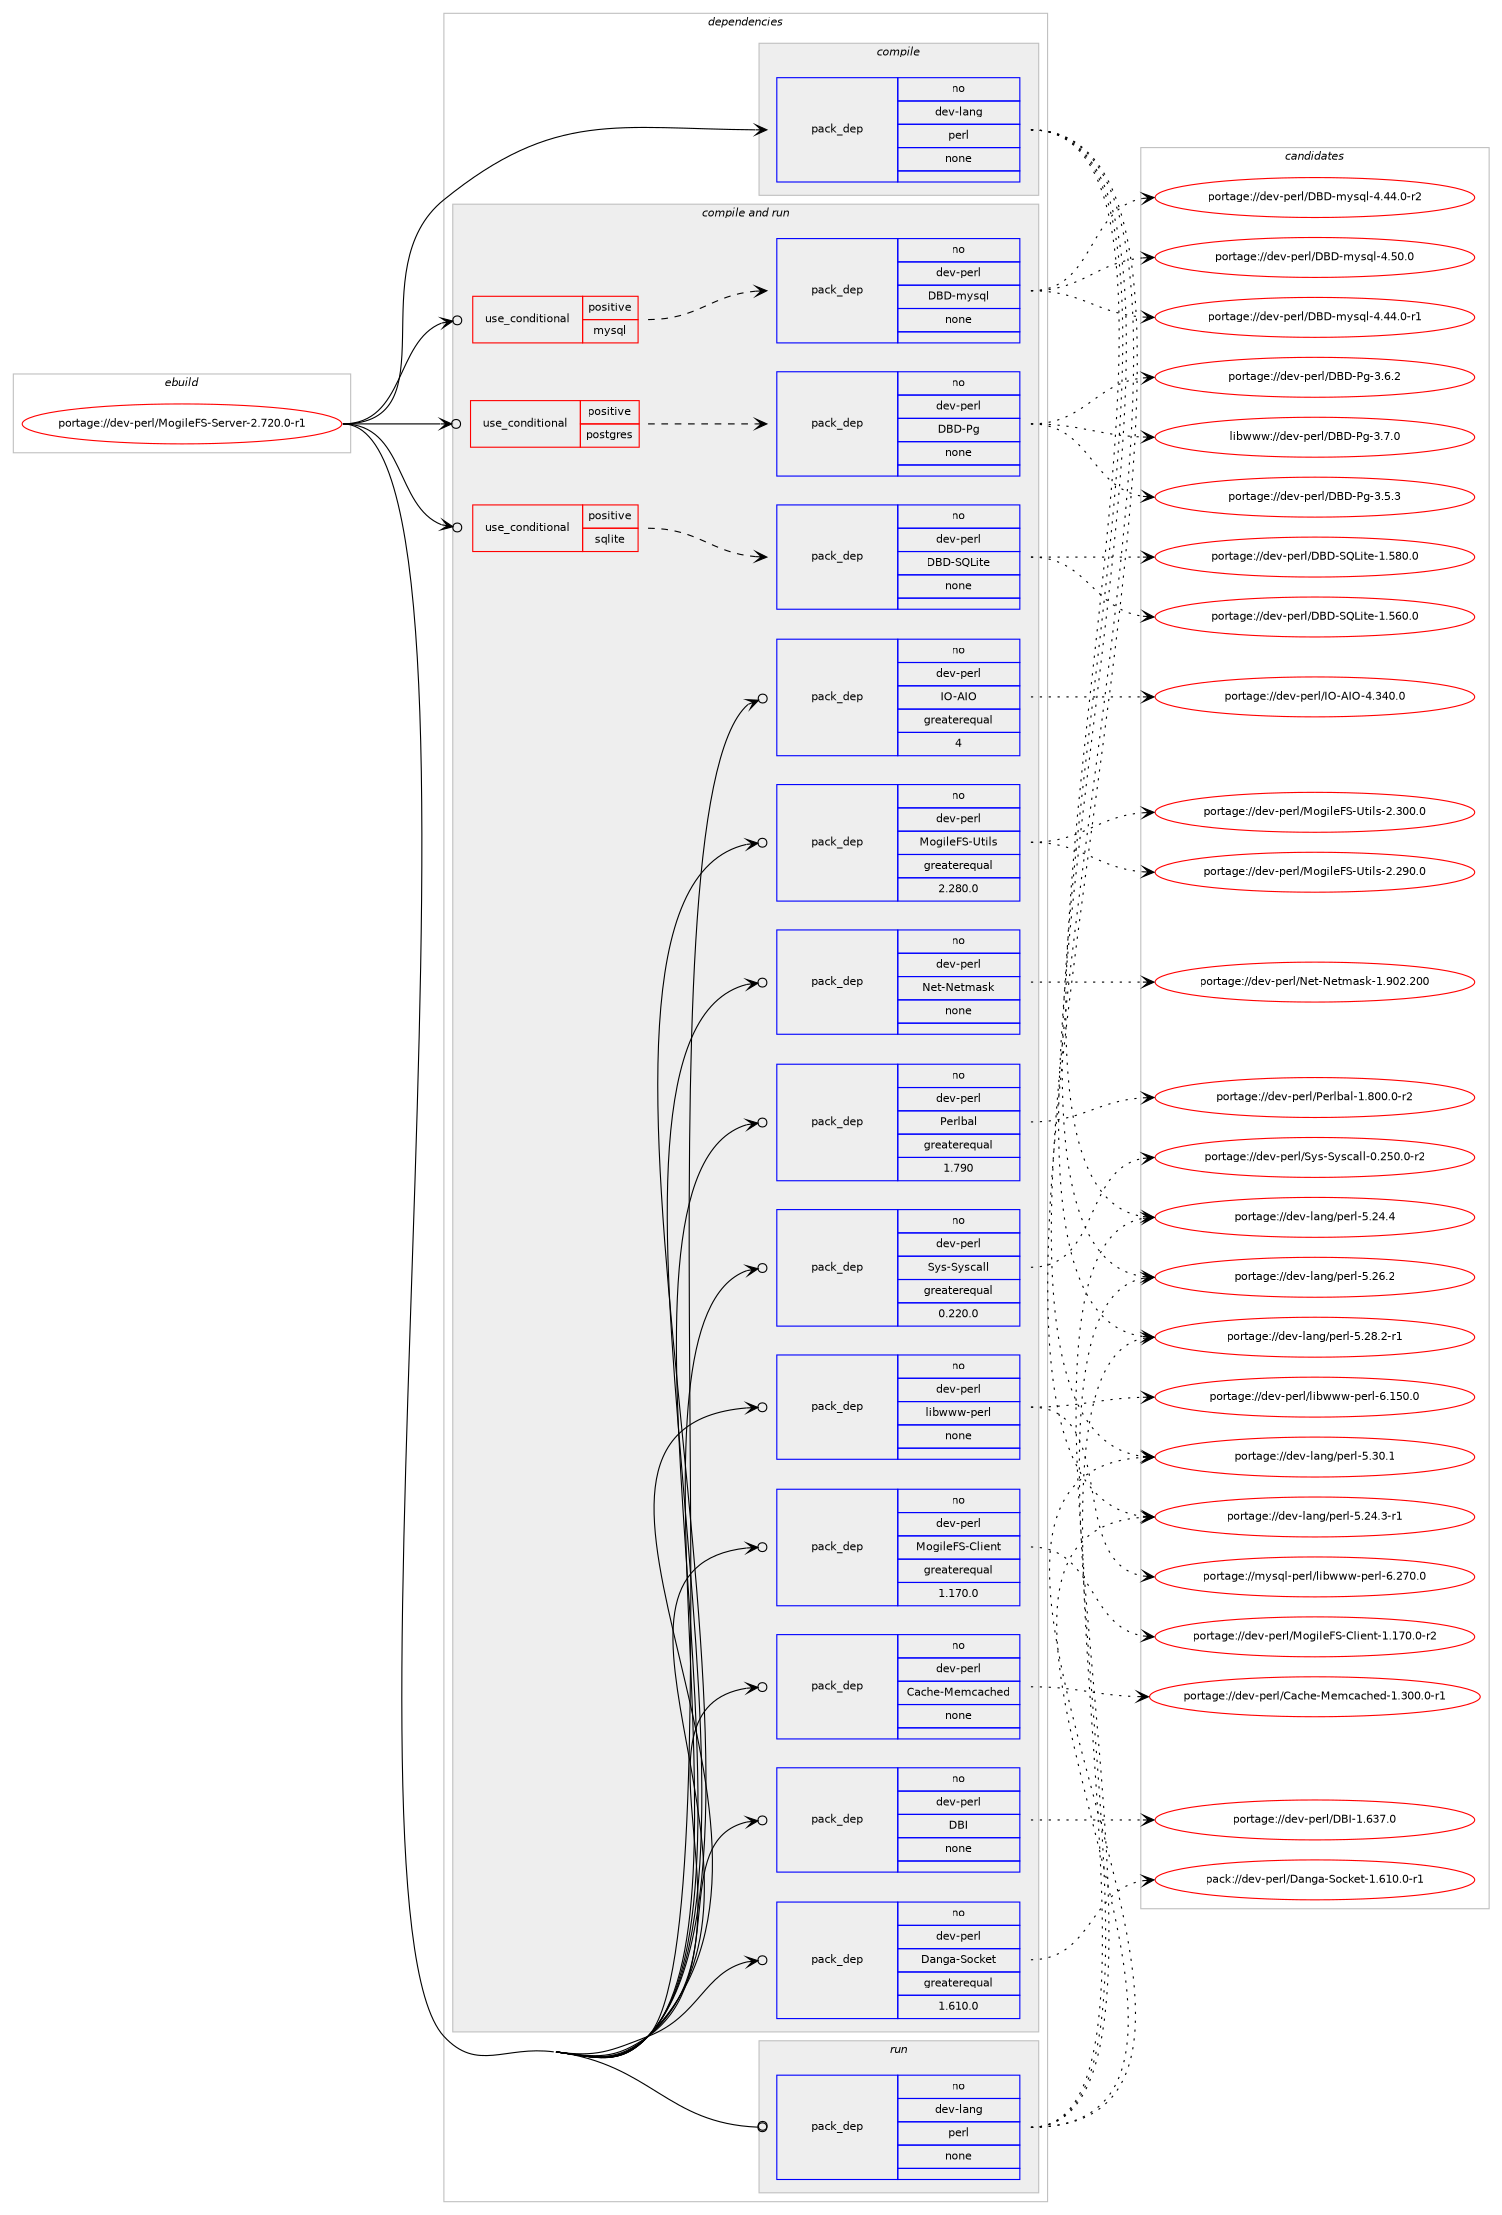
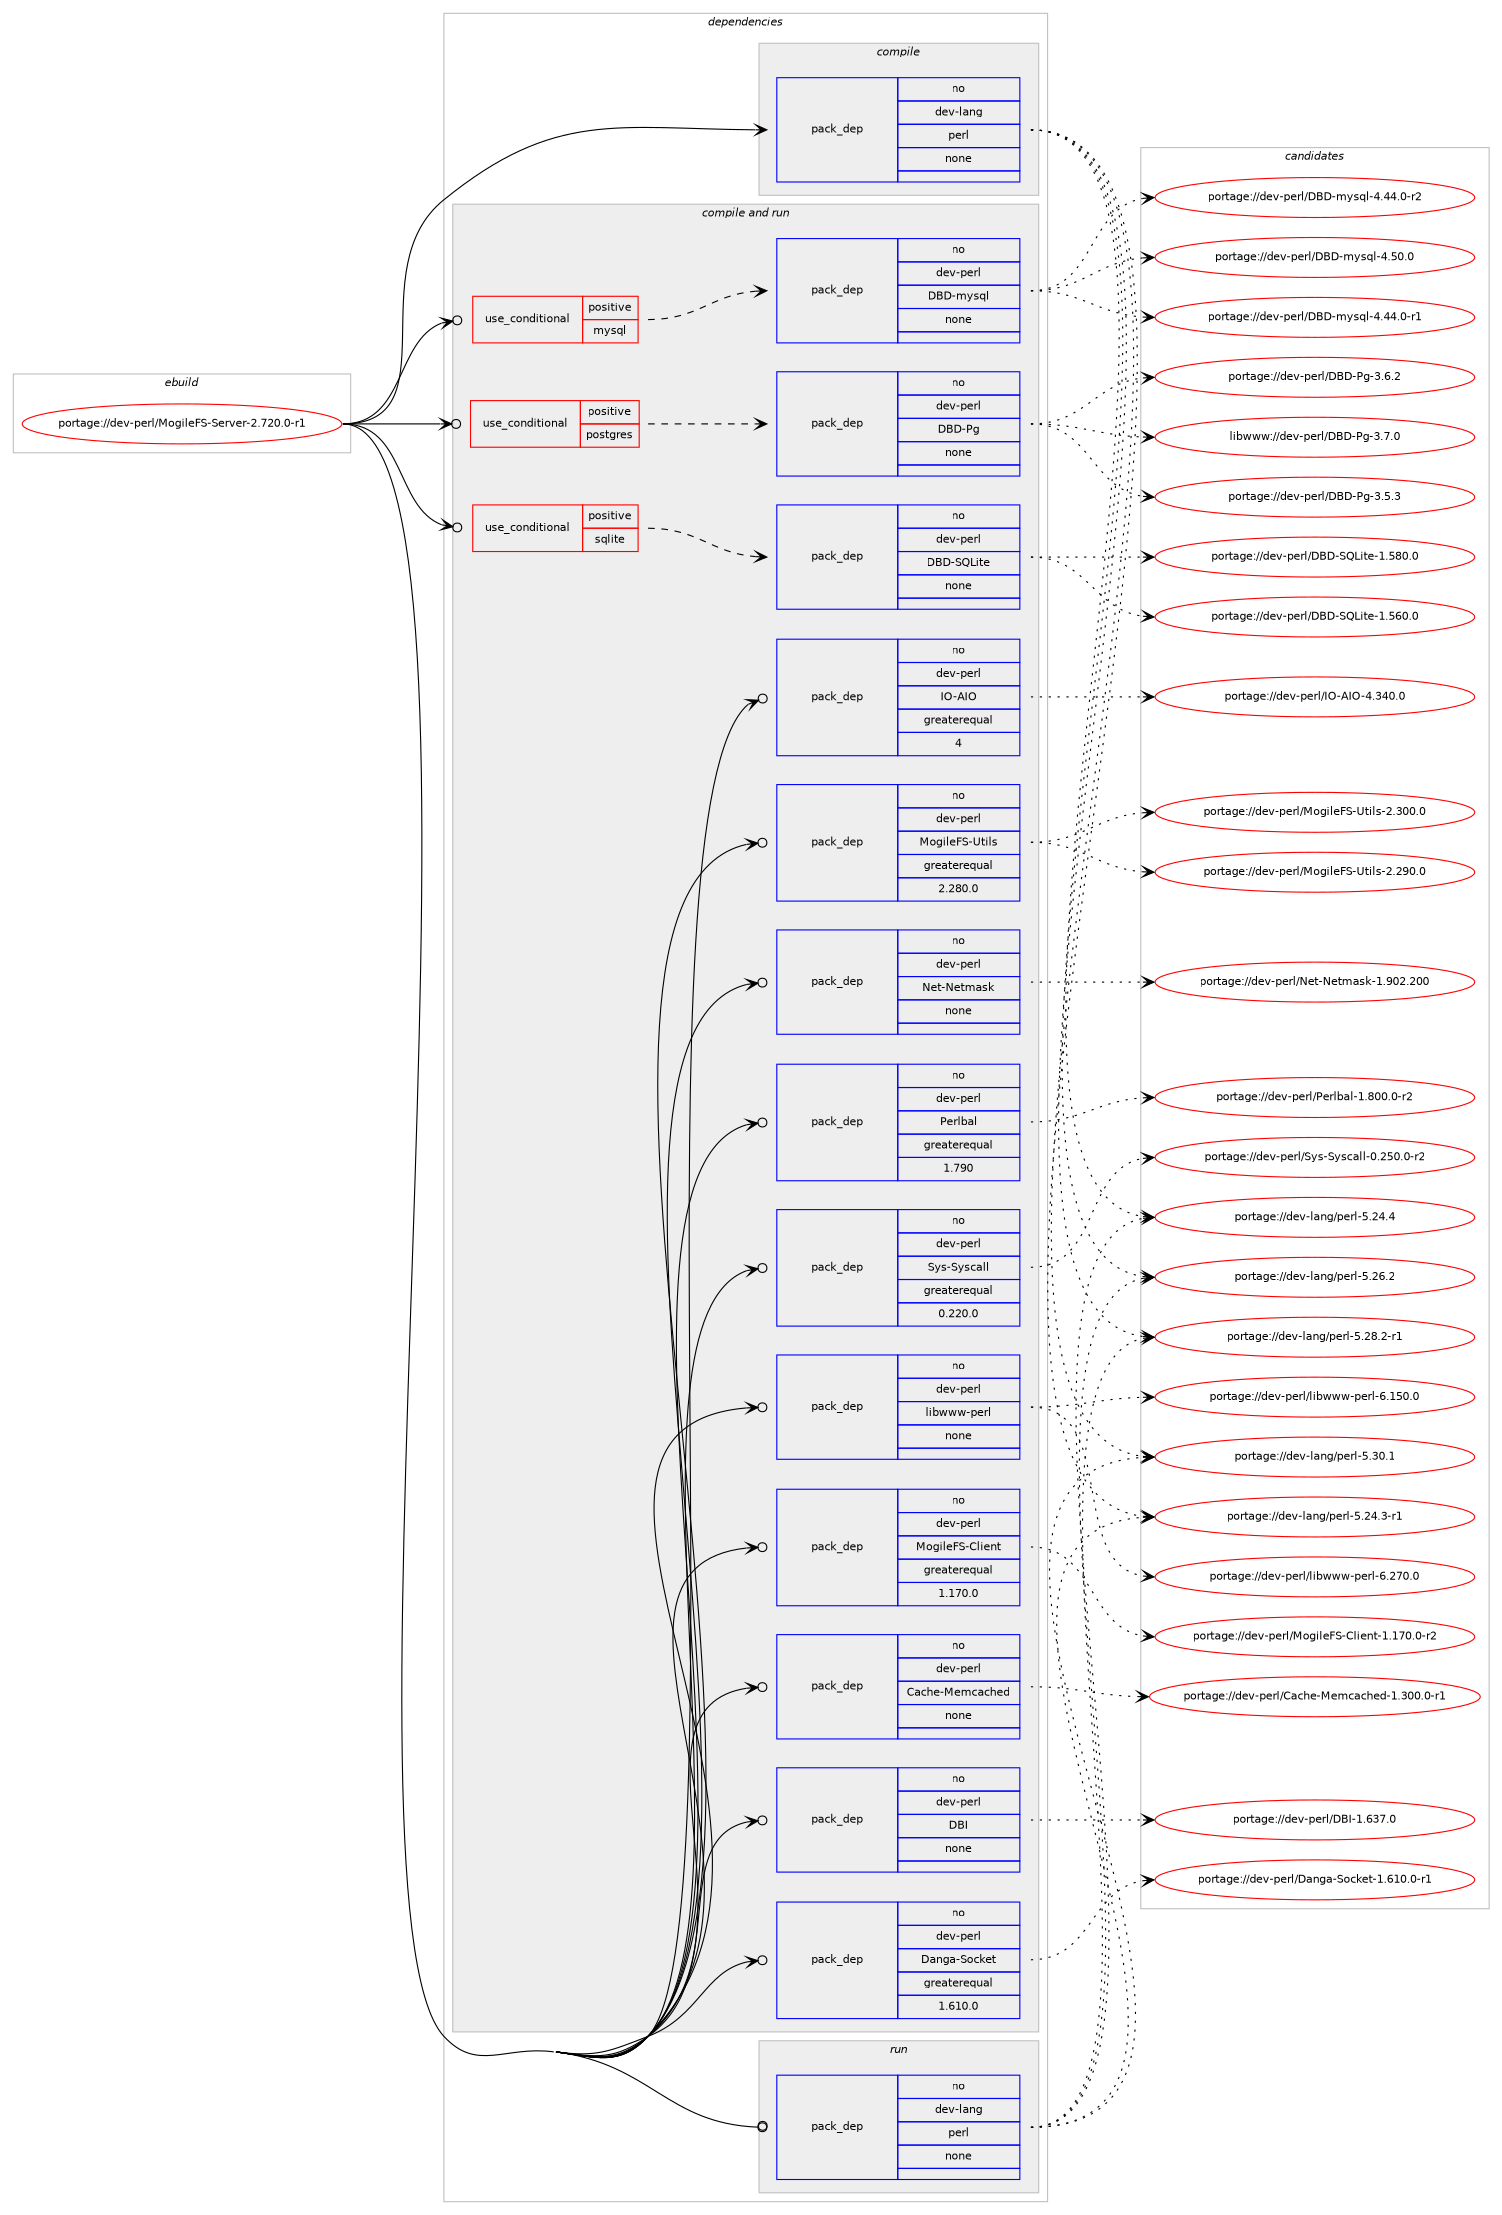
node "portage://mysql-perl/libwww-perl-6.270.0": label "portage://mysql-perl/libwww-perl-6.270.0" -> "portage://dev-perl/libwww-perl-6.270.0"
node "pack://dev-perl/Danga-Socket-1.610.0-r1": label "pack://dev-perl/Danga-Socket-1.610.0-r1" -> "portage://dev-perl/Danga-Socket-1.610.0-r1"
